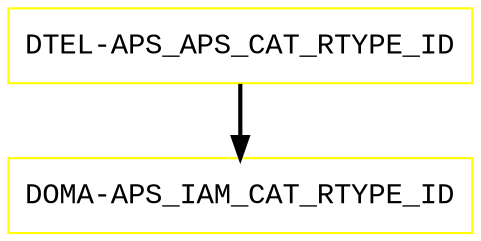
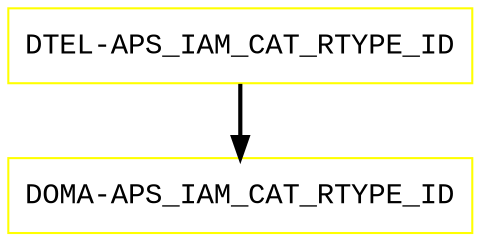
node "DTEL-APS_APS_CAT_RTYPE_ID": label "DTEL-APS_APS_CAT_RTYPE_ID" -> "DTEL-APS_IAM_CAT_RTYPE_ID"
